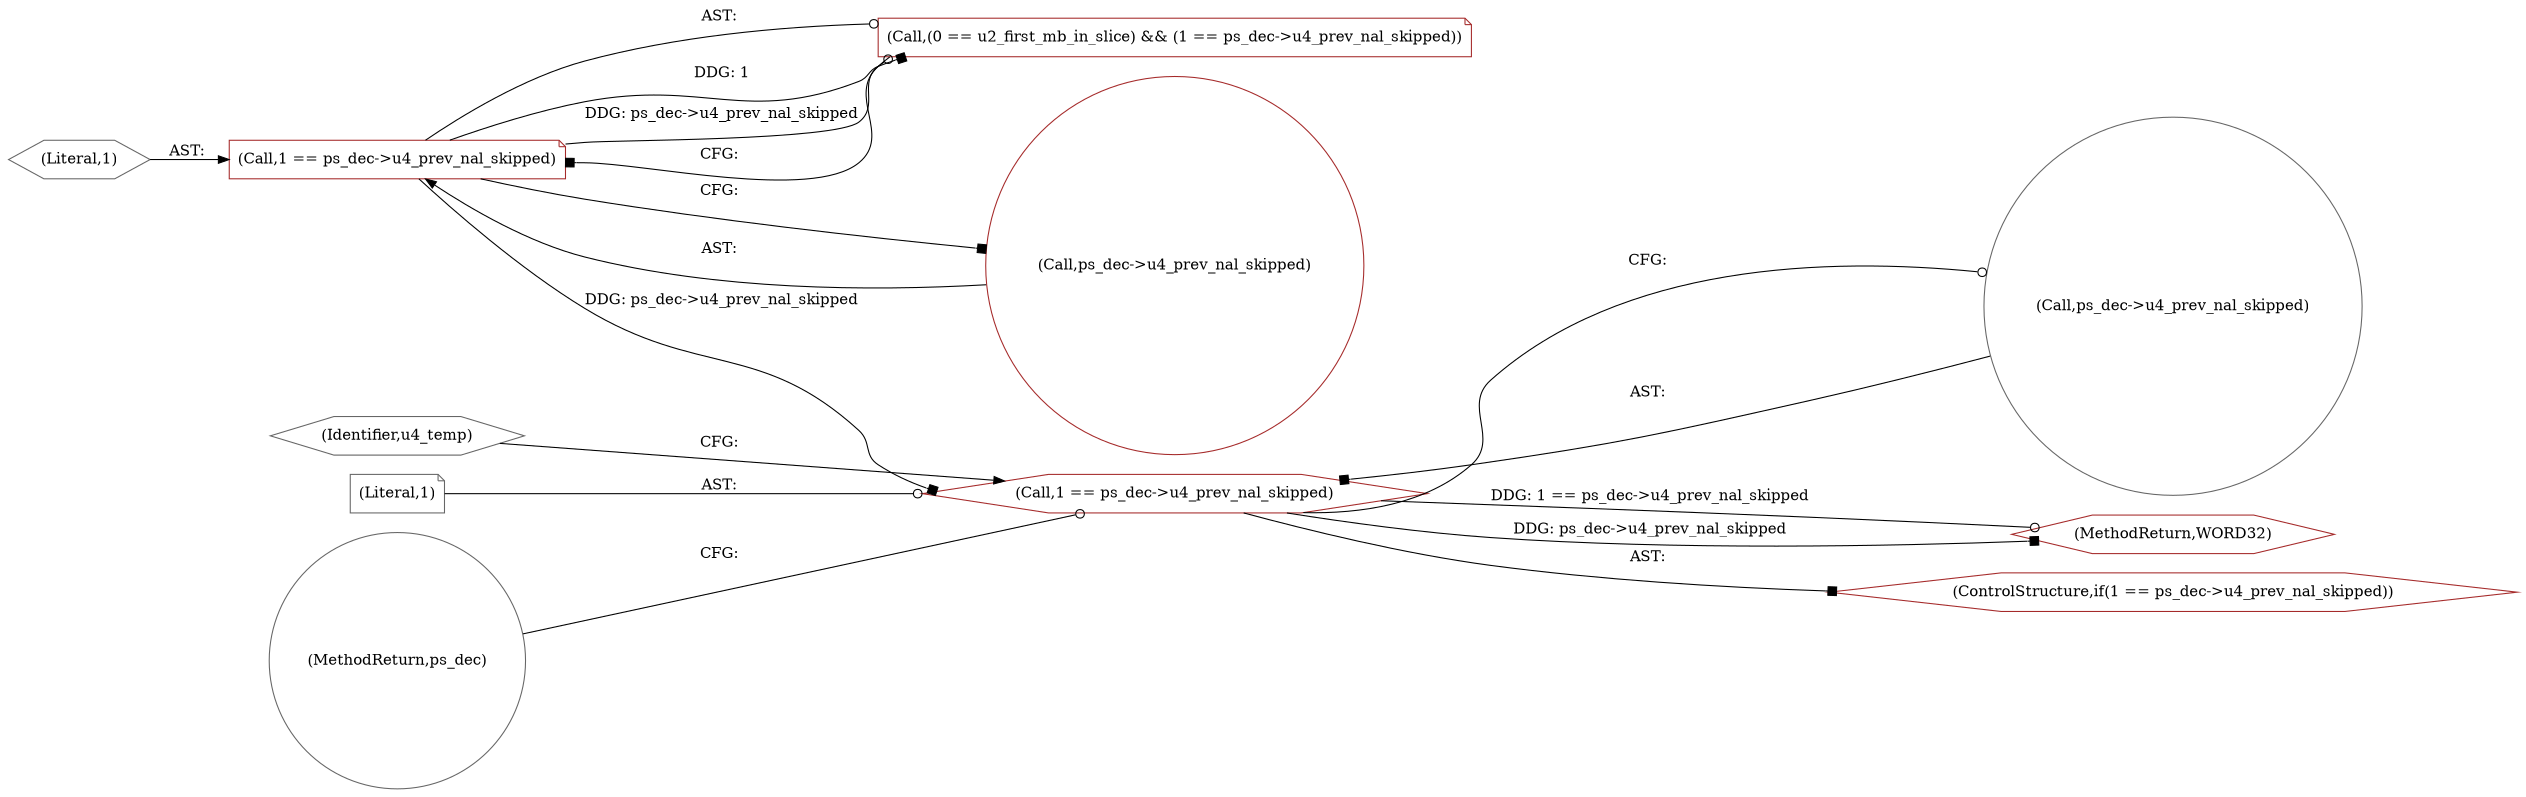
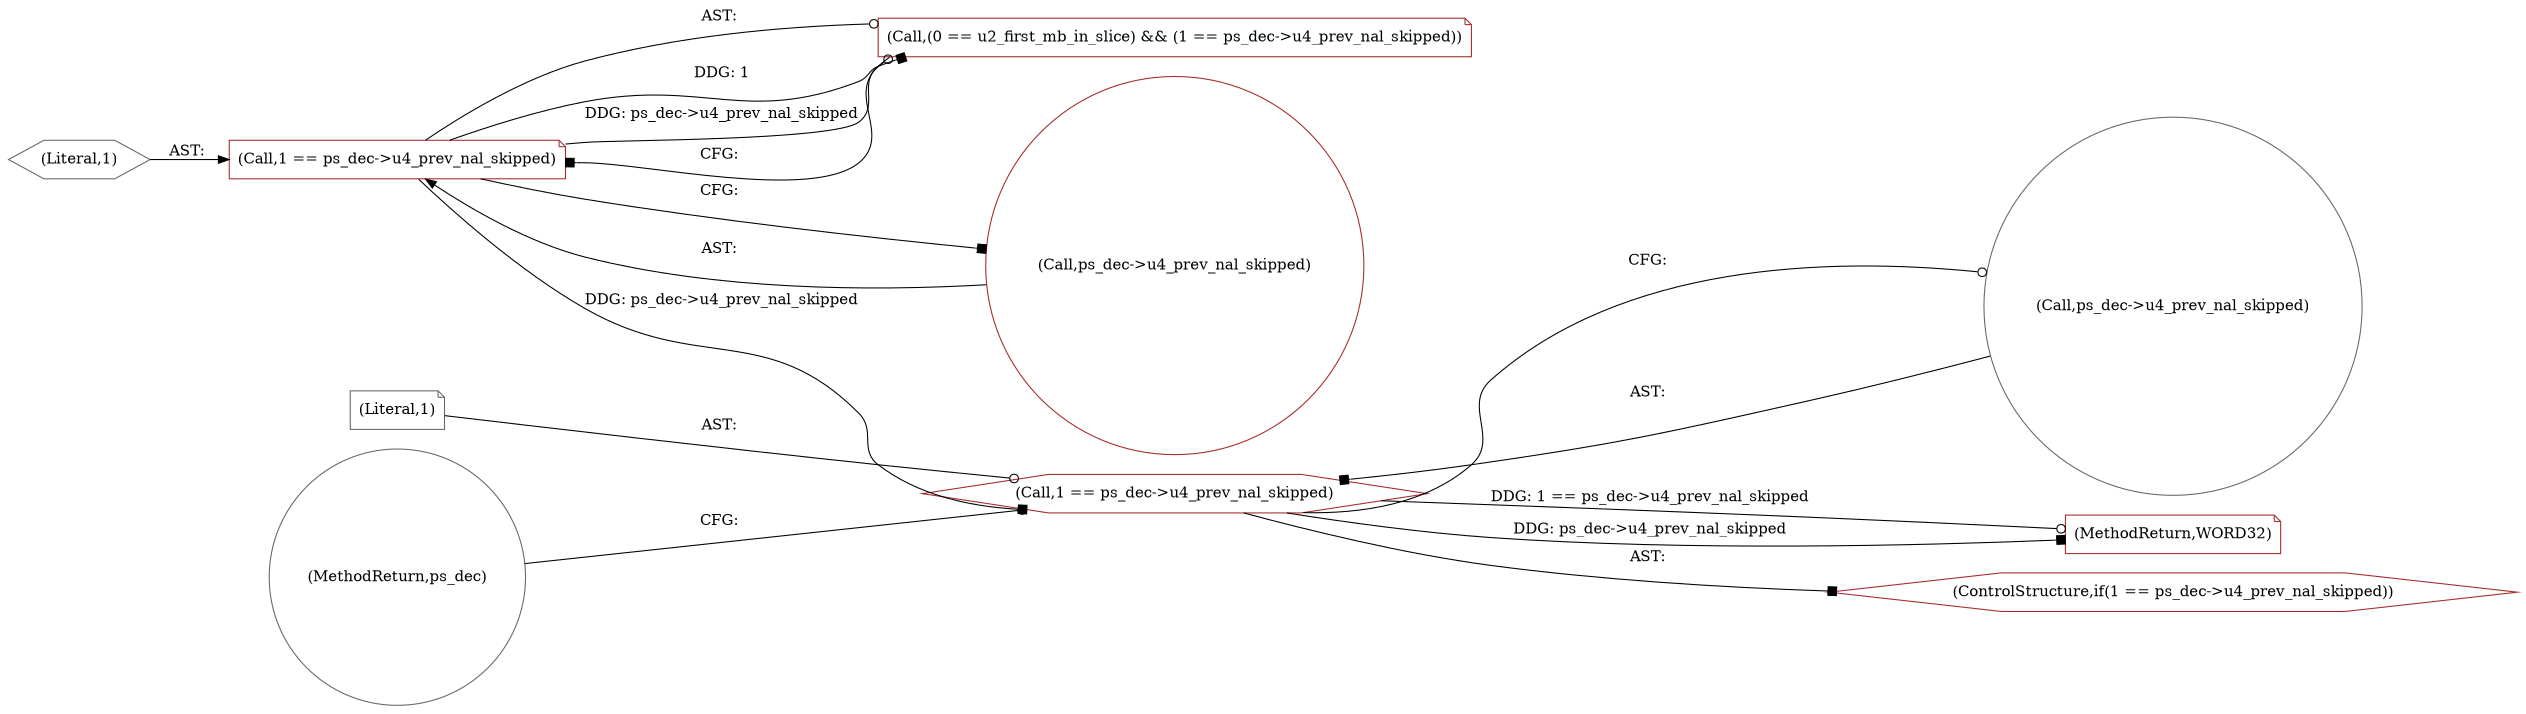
node "(Identifier,u4_temp)": removed
node "(MethodReturn,WORD32)": shape hexagon -> note
